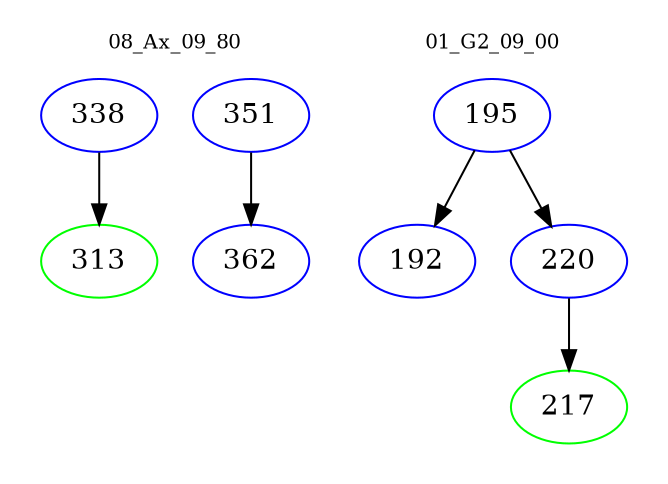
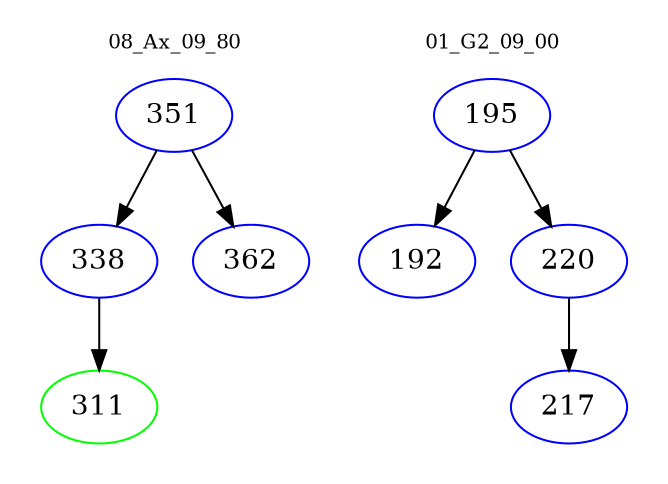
edge "351" -> "338": added
node "313": label "313" -> "311"
node "217": color green -> blue
